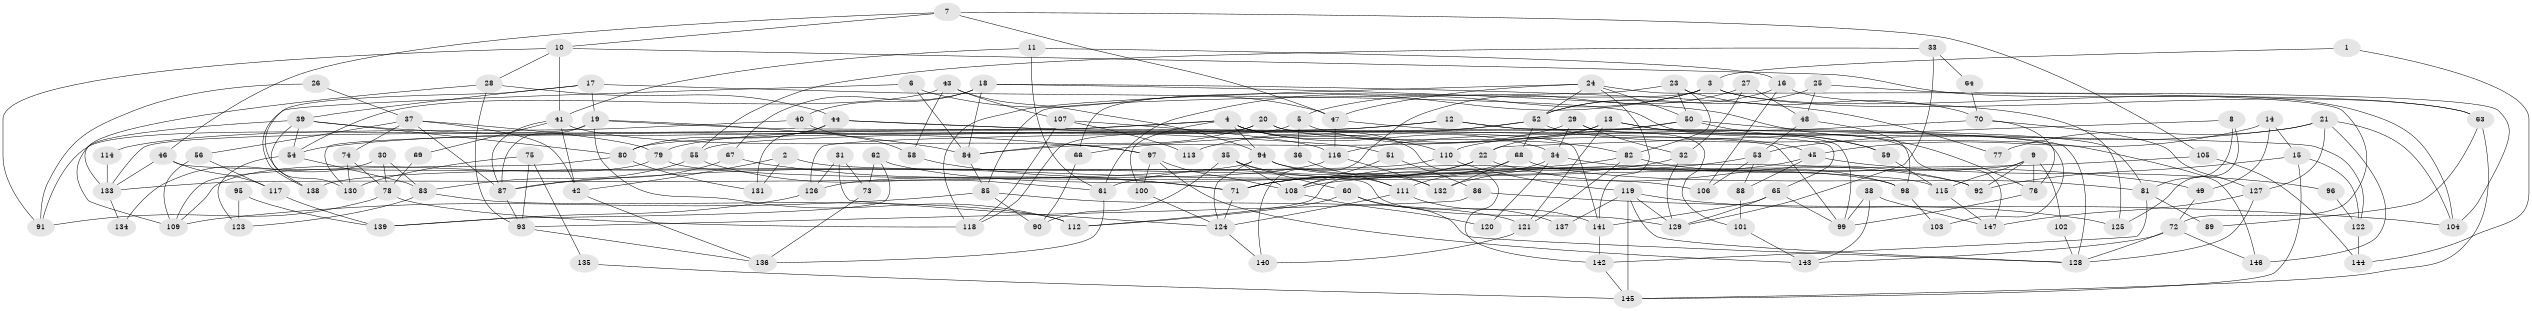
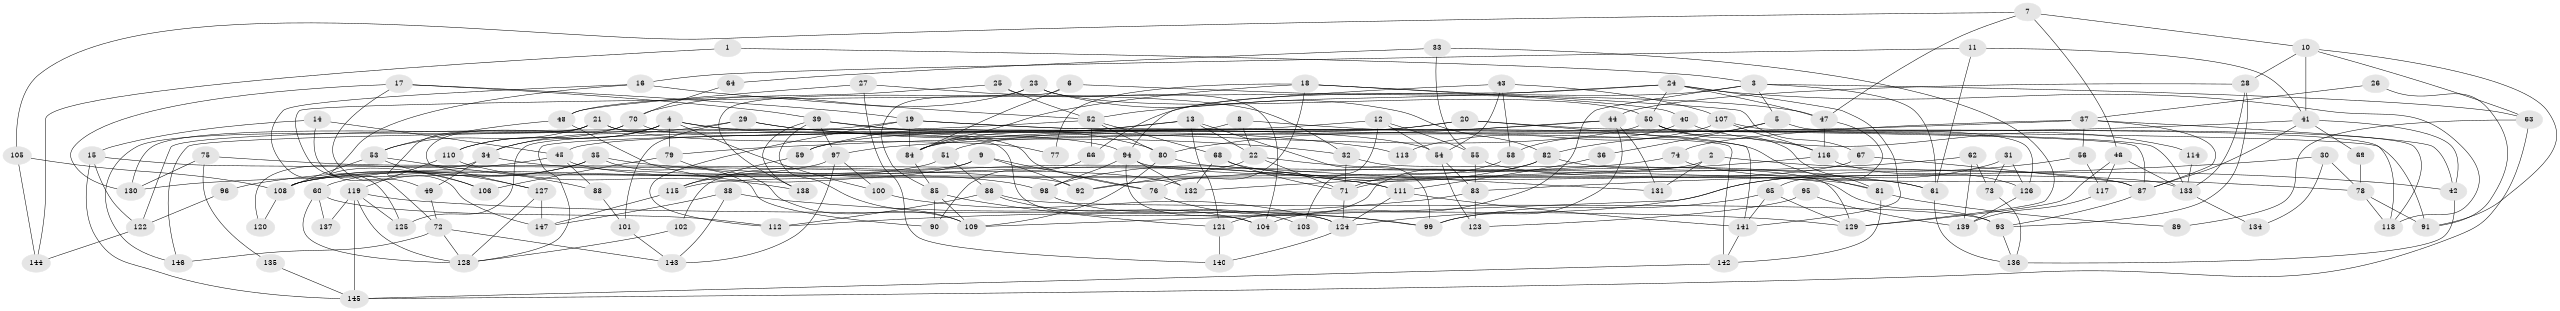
edge "9" -- "112": now "86" -- "112"
